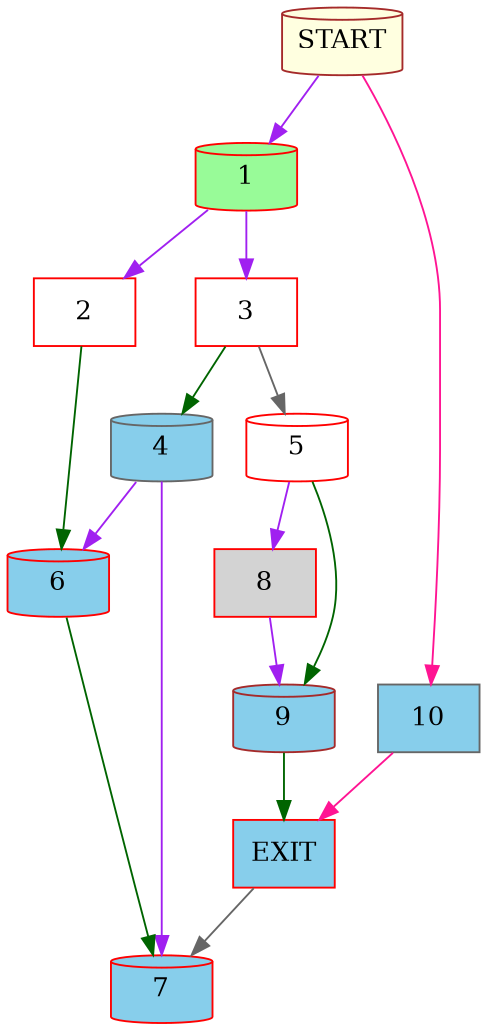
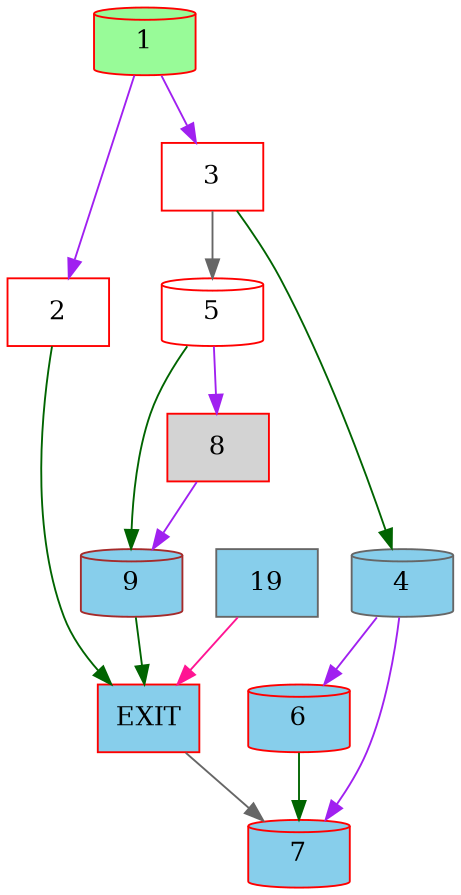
node "START": removed
edge "2" -> "6": now "2" -> "EXIT"
node "10": label "10" -> "19"
